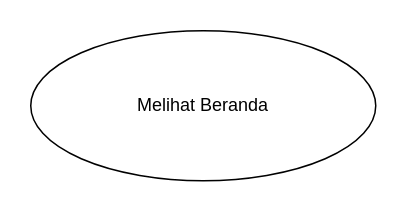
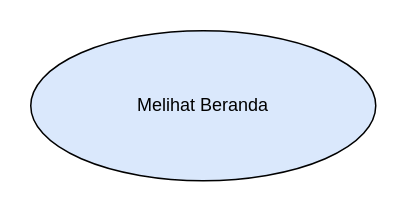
node "Melihat Beranda": fillcolor #ffffff -> #dae8fc
